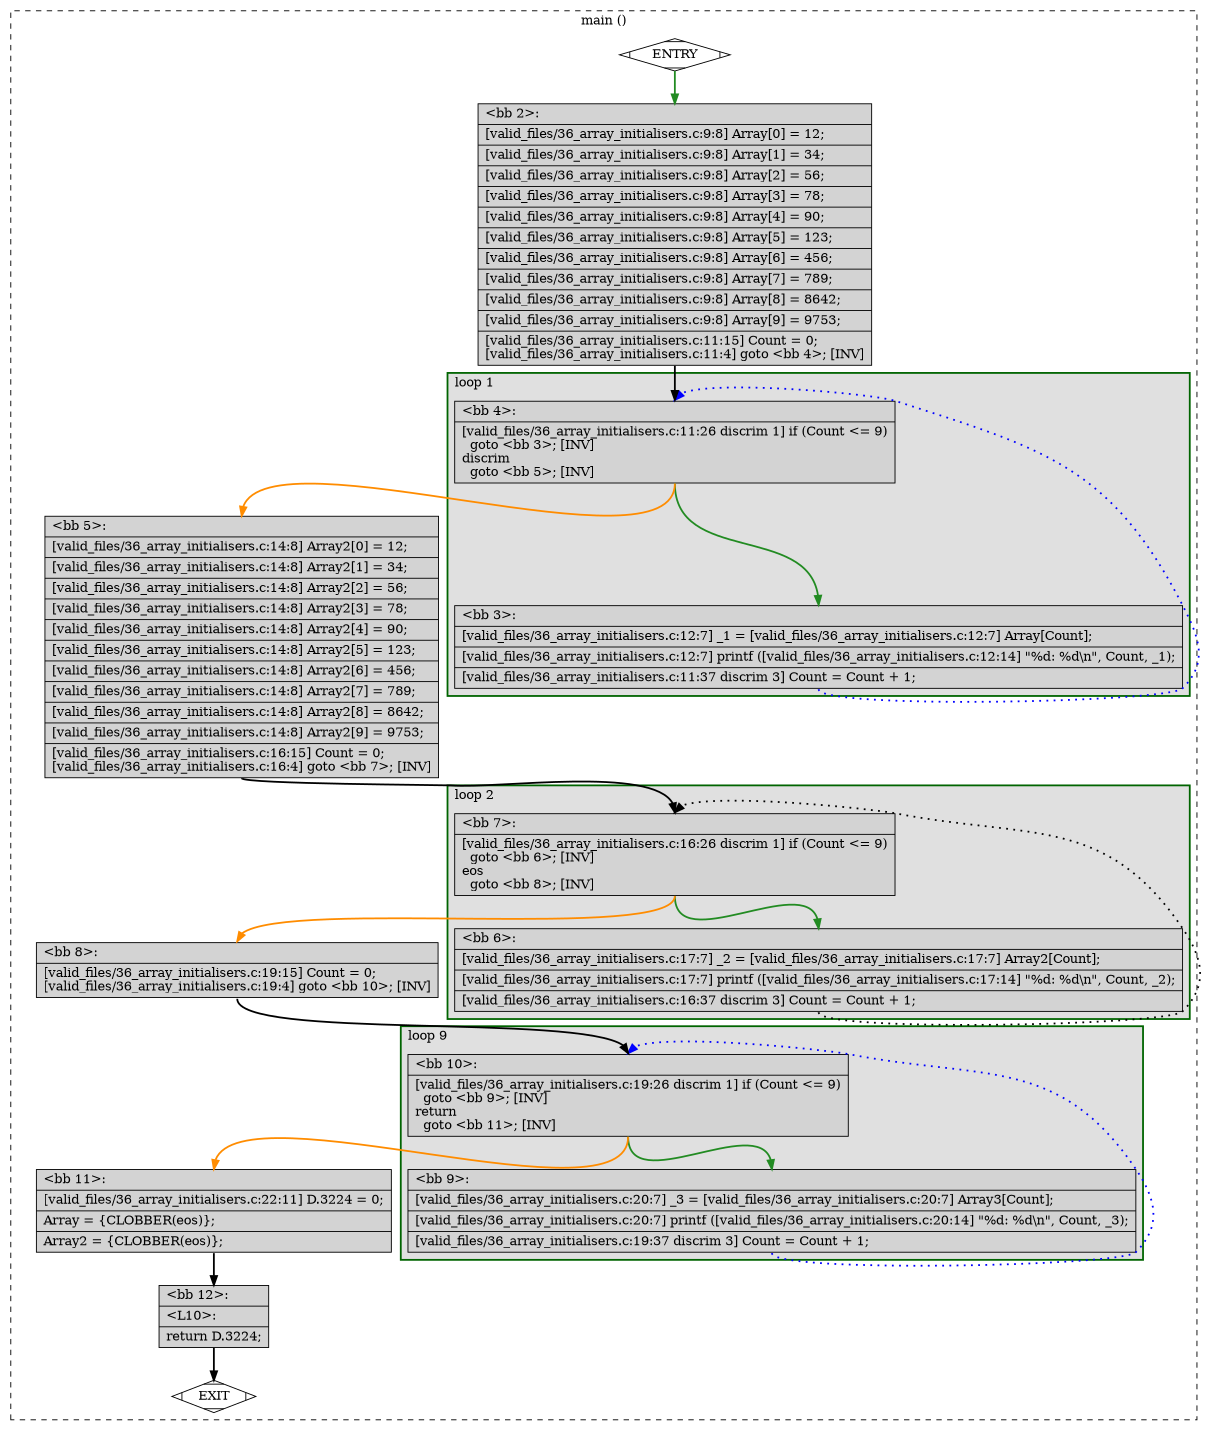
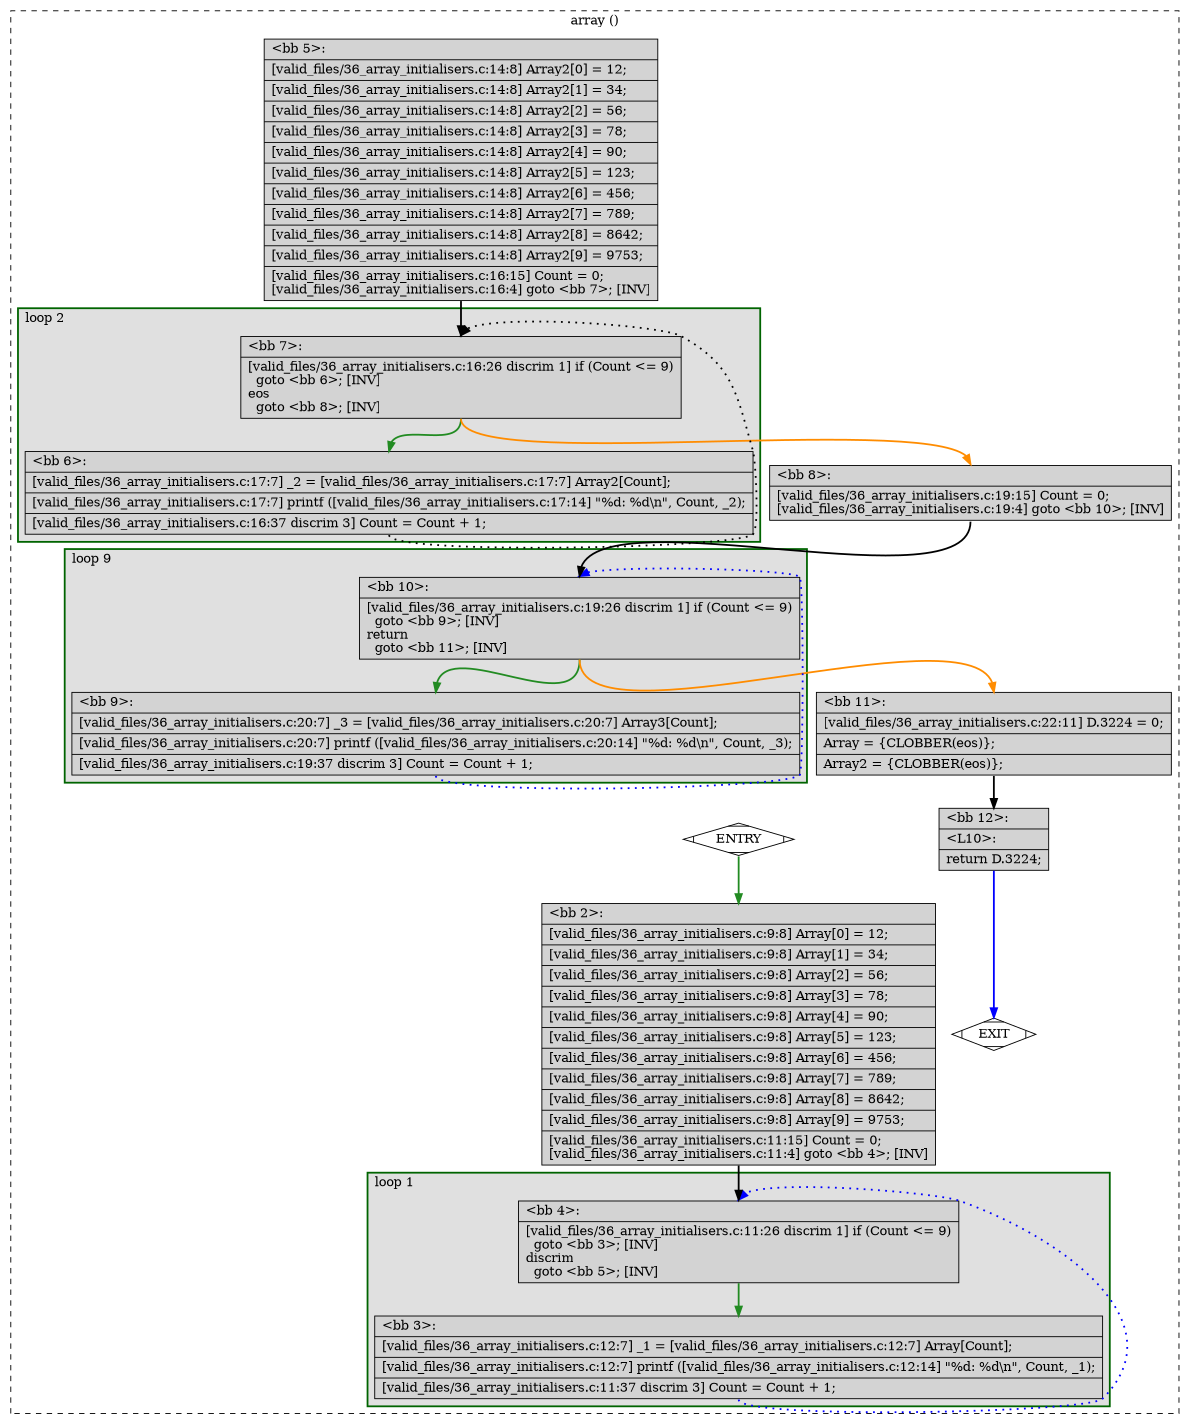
cluster "main ()": label "main ()" -> "array ()"
edge "<bb 4>:" -> "<bb 5>:": removed
edge "<bb 12>:" -> "EXIT": color black -> blue
